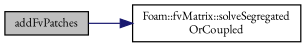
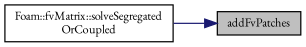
edge "addFvPatches" -> "Foam::fvMatrix::solveSegregated OrCoupled": reversed
